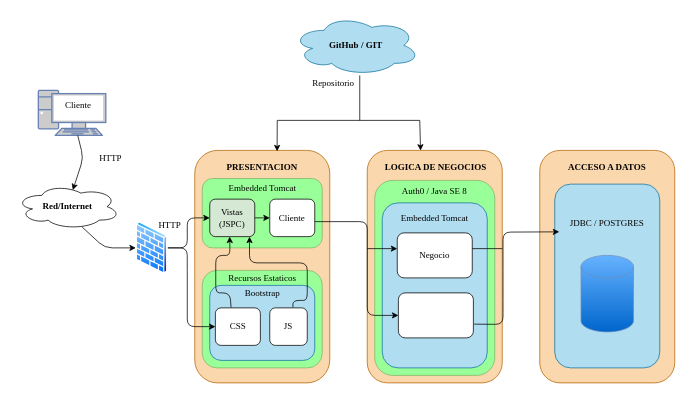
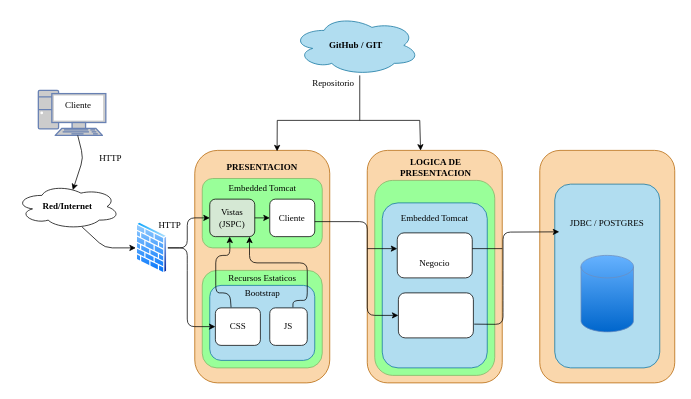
node "ACCESO A DATOS": removed
node "LOGICA DE NEGOCIOS": label "LOGICA DE NEGOCIOS" -> "LOGICA DE PRESENTACION"
node "Auth0 / Java SE 8": removed
node "Negocio": moved (435, 255) -> (435, 263)
